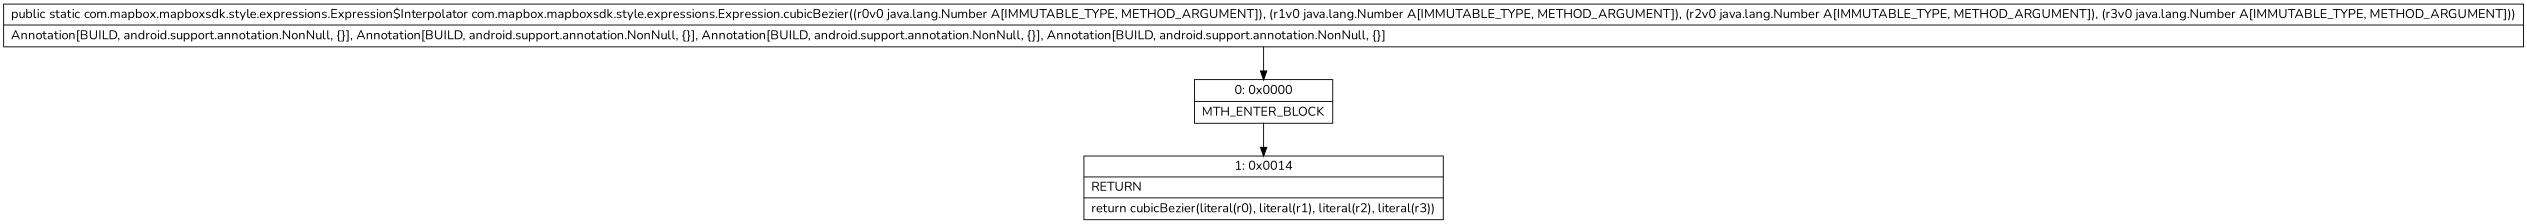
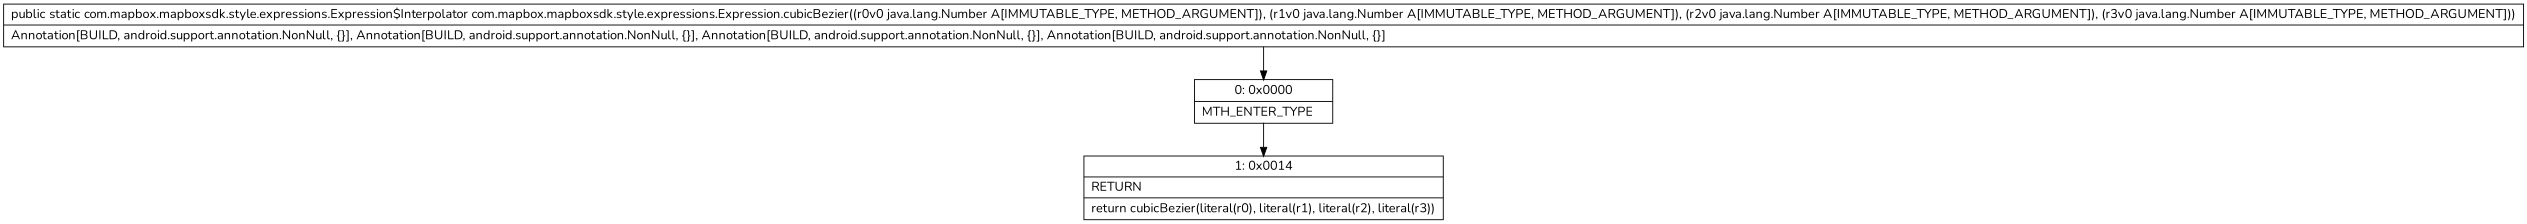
node "0: 0x0000": text "MTH_ENTER_BLOCK" -> "MTH_ENTER_TYPE"
